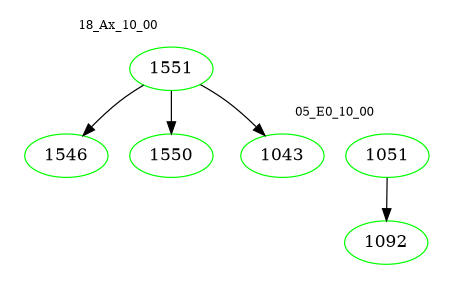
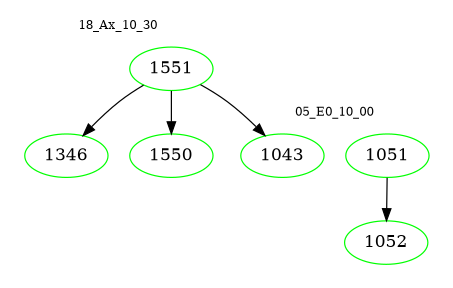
cluster "18_Ax_10_00": label "18_Ax_10_00" -> "18_Ax_10_30"
node "1546": label "1546" -> "1346"
node "1092": label "1092" -> "1052"
